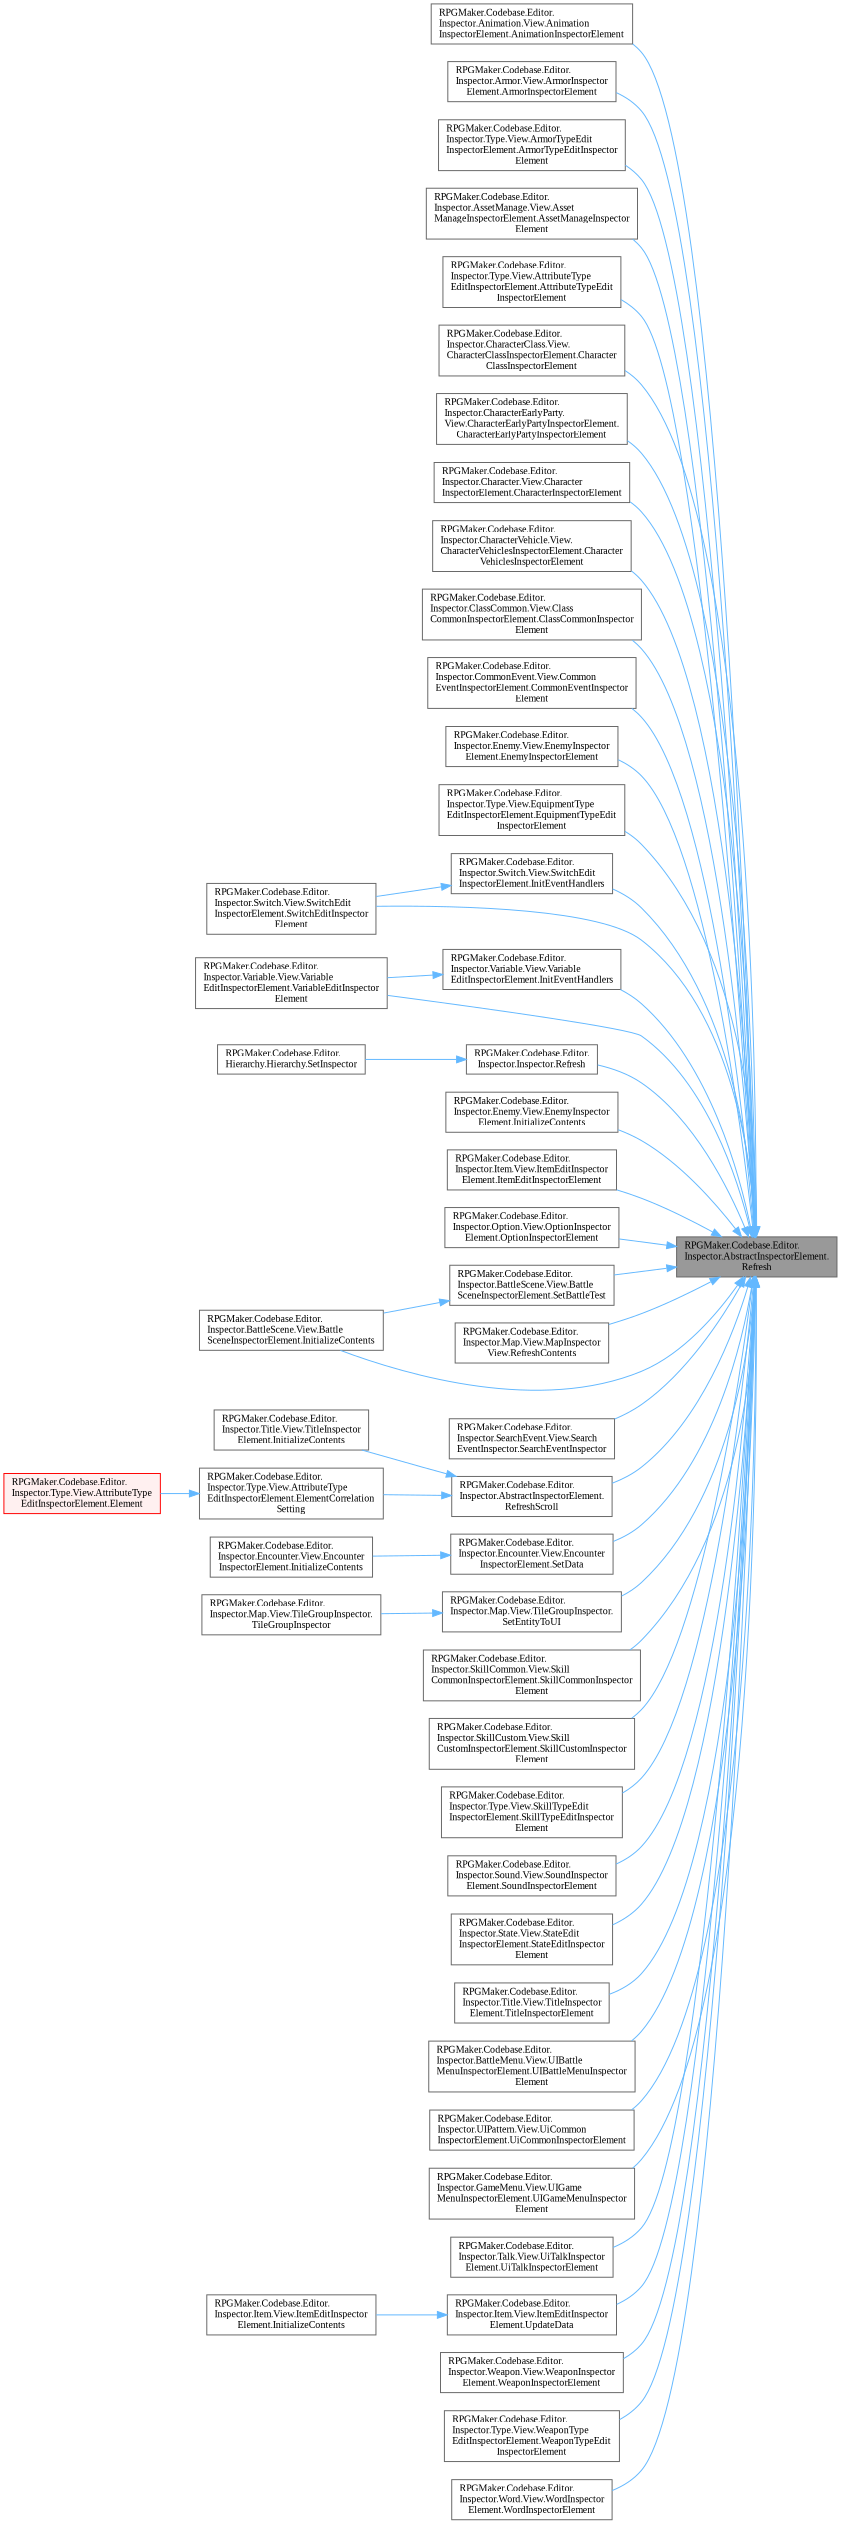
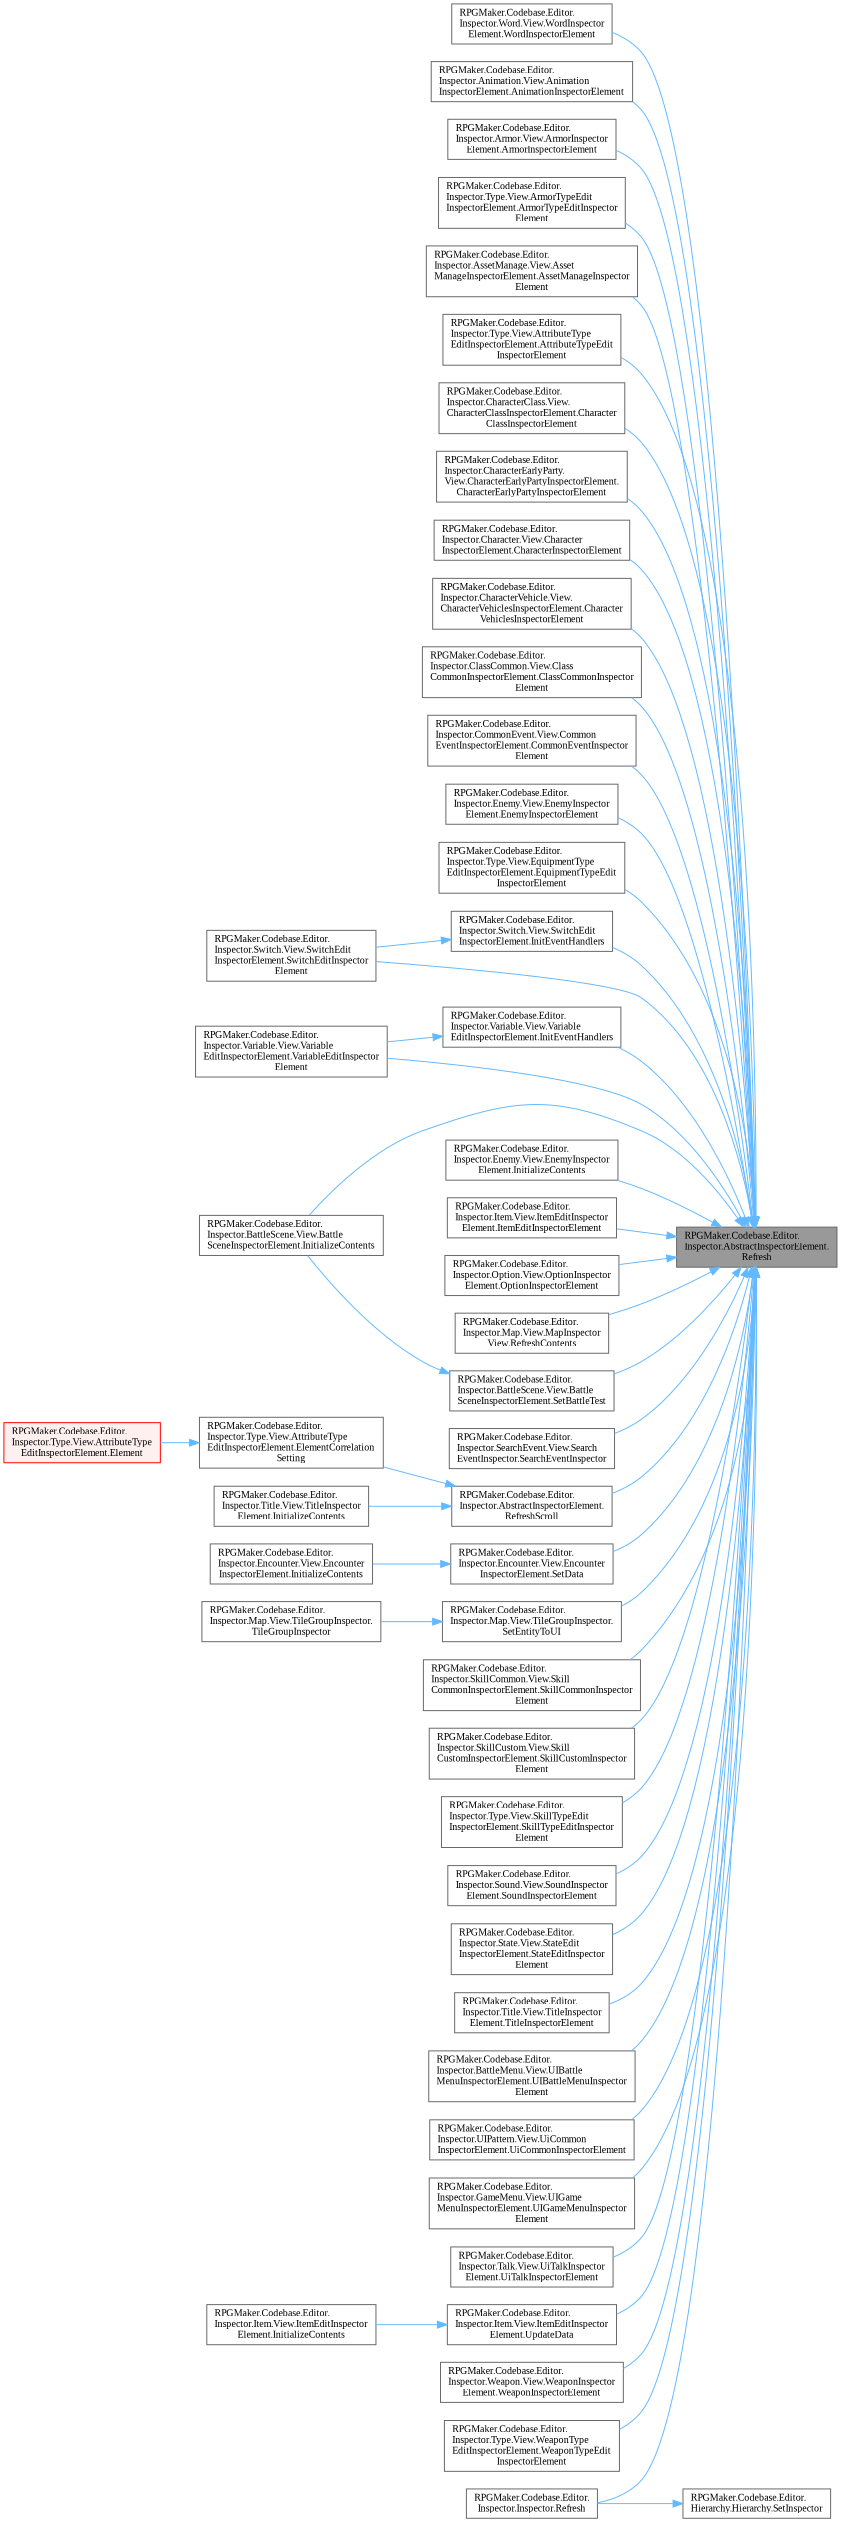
edge "RPGMaker.Codebase.Editor. Hierarchy.Hierarchy.SetInspector" -> "RPGMaker.Codebase.Editor. Inspector.Inspector.Refresh": reversed
